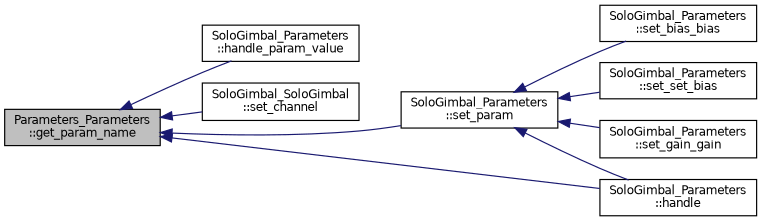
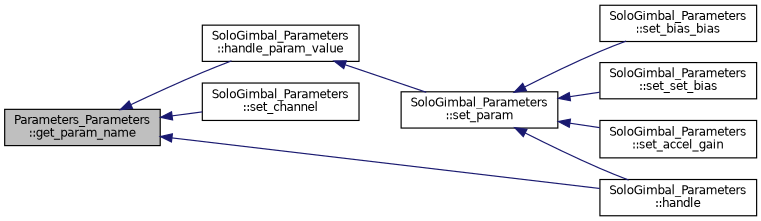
node "SoloGimbal_SoloGimbal ::set_channel": label "SoloGimbal_SoloGimbal ::set_channel" -> "SoloGimbal_Parameters ::set_channel"
edge "SoloGimbal_Parameters ::set_param" -> "Parameters_Parameters ::get_param_name": now "SoloGimbal_Parameters ::set_param" -> "SoloGimbal_Parameters ::handle_param_value"
node "SoloGimbal_Parameters ::set_gain_gain": label "SoloGimbal_Parameters ::set_gain_gain" -> "SoloGimbal_Parameters ::set_accel_gain"
